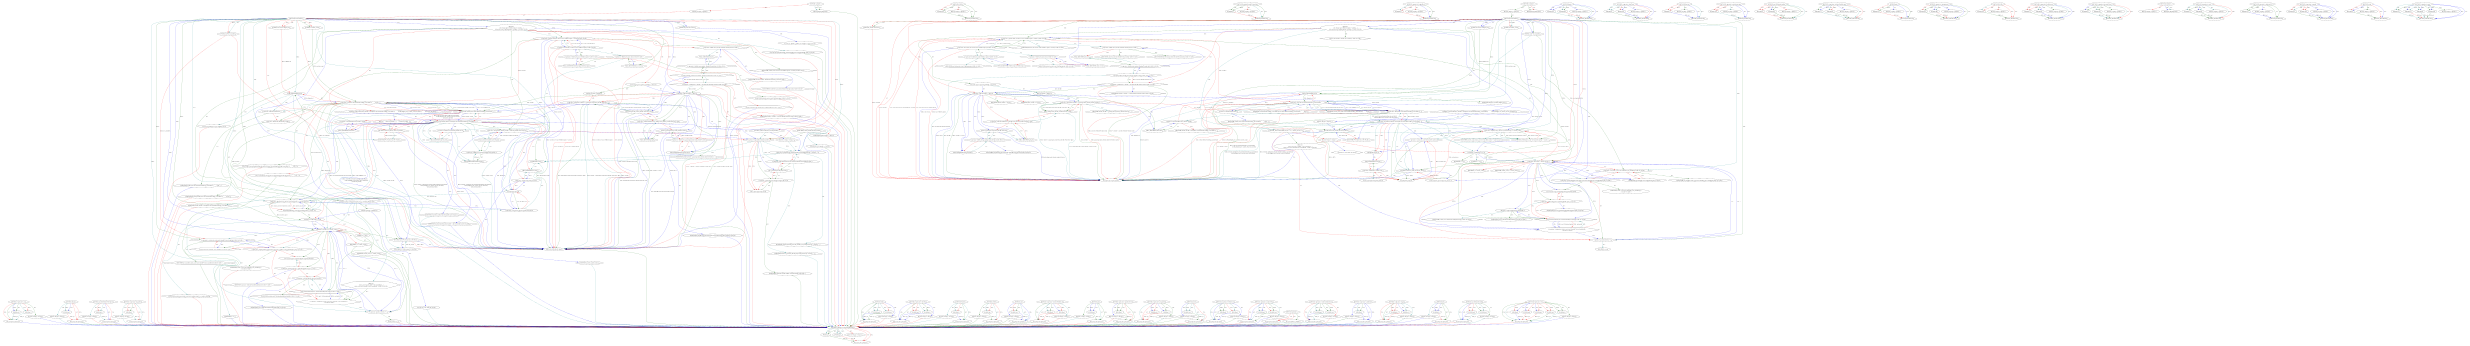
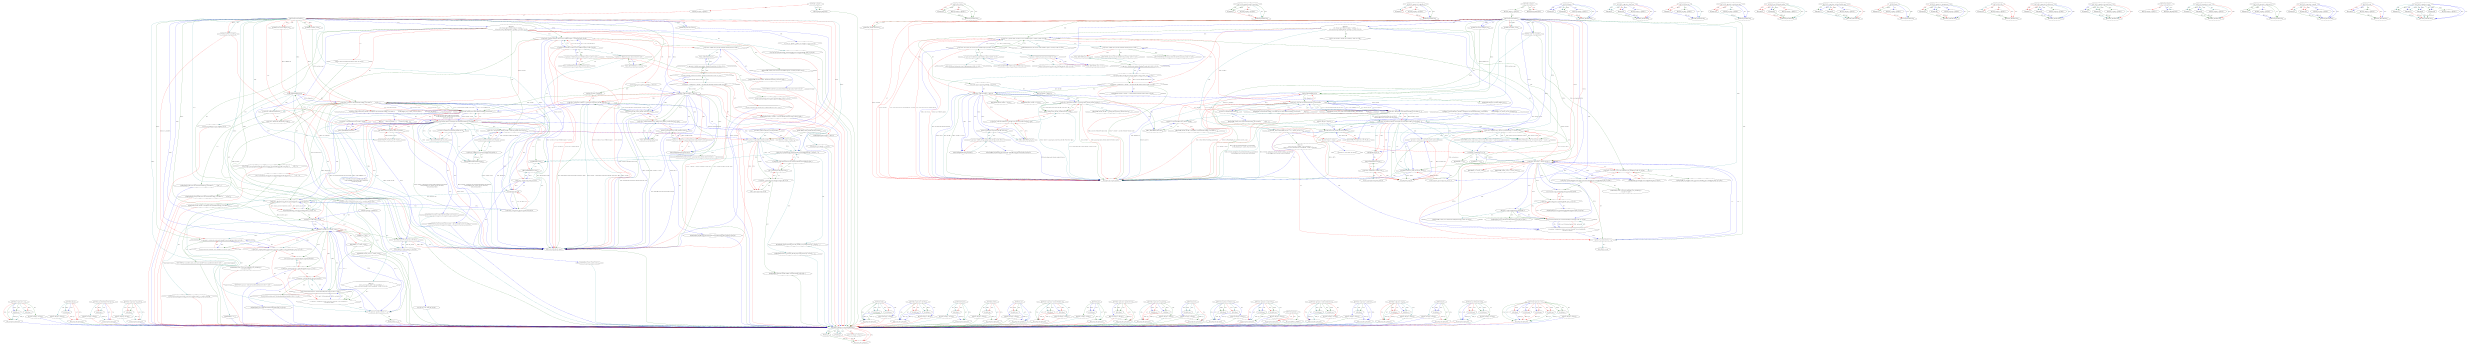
node "<(LOCAL,bool invalid_handle: bool)<SUB>16</SUB>>": added
